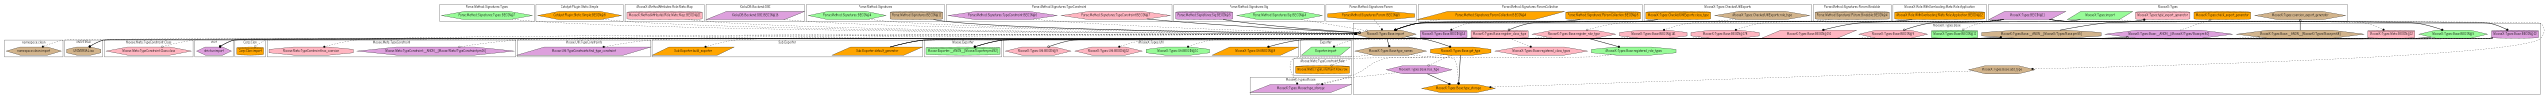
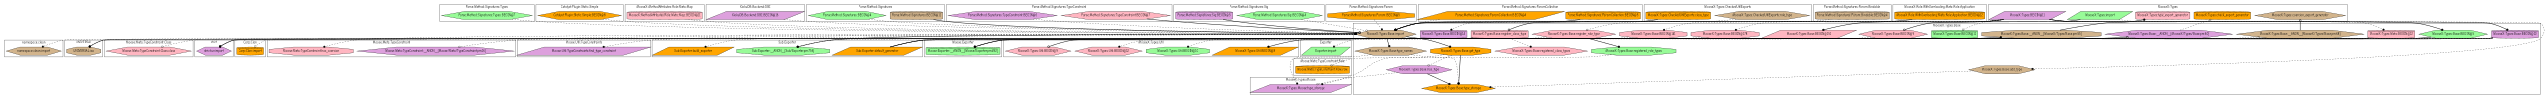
node "Sub::Exporter::__ANON__[Sub/Exporter.pm:756]": added
